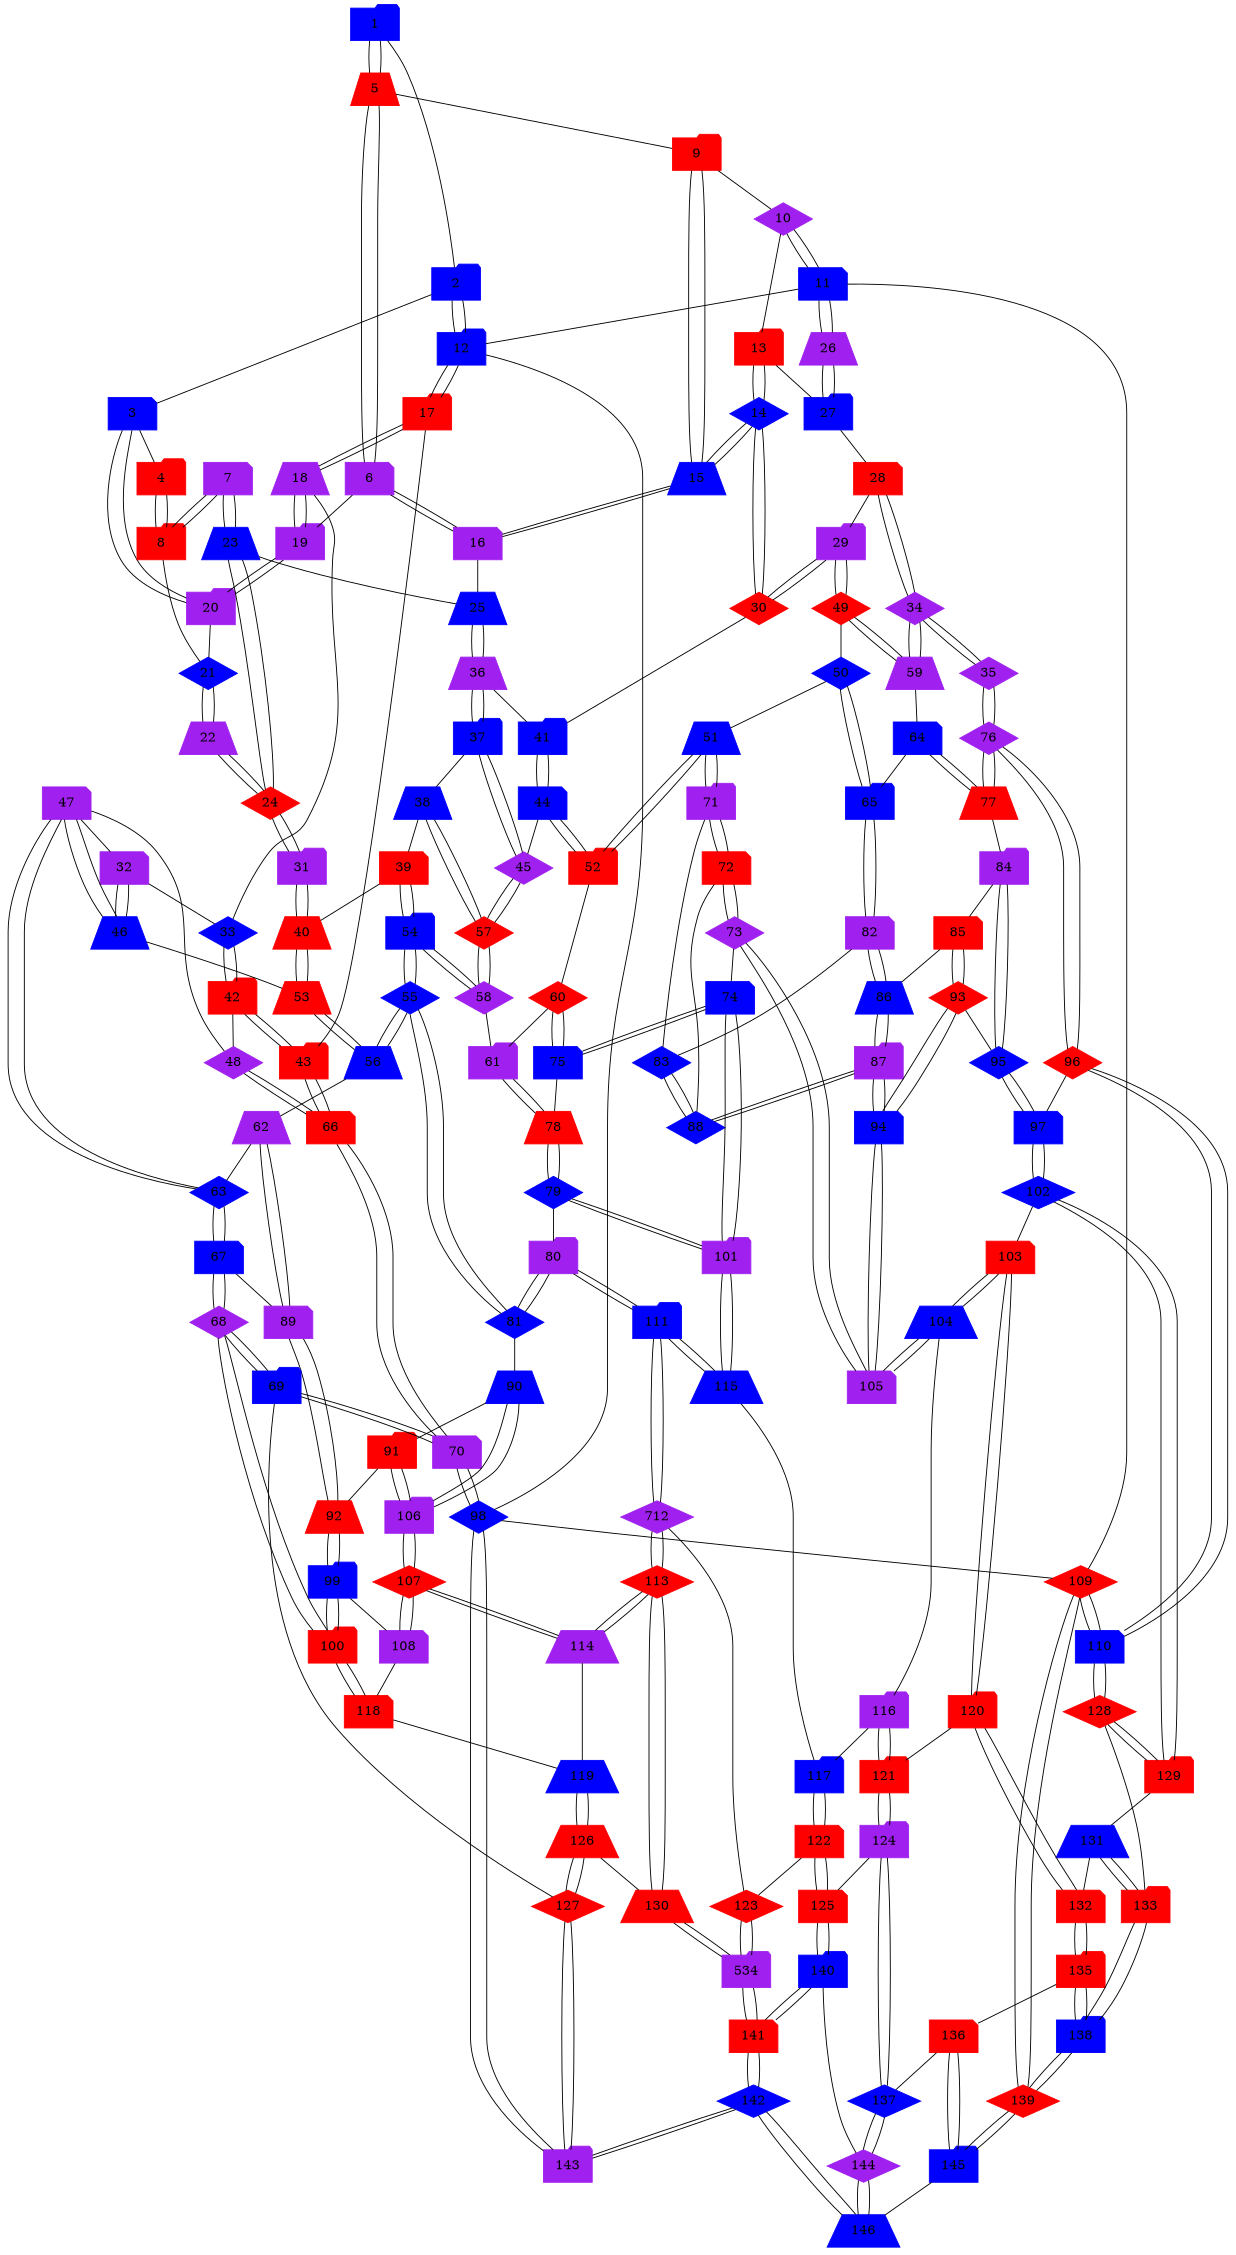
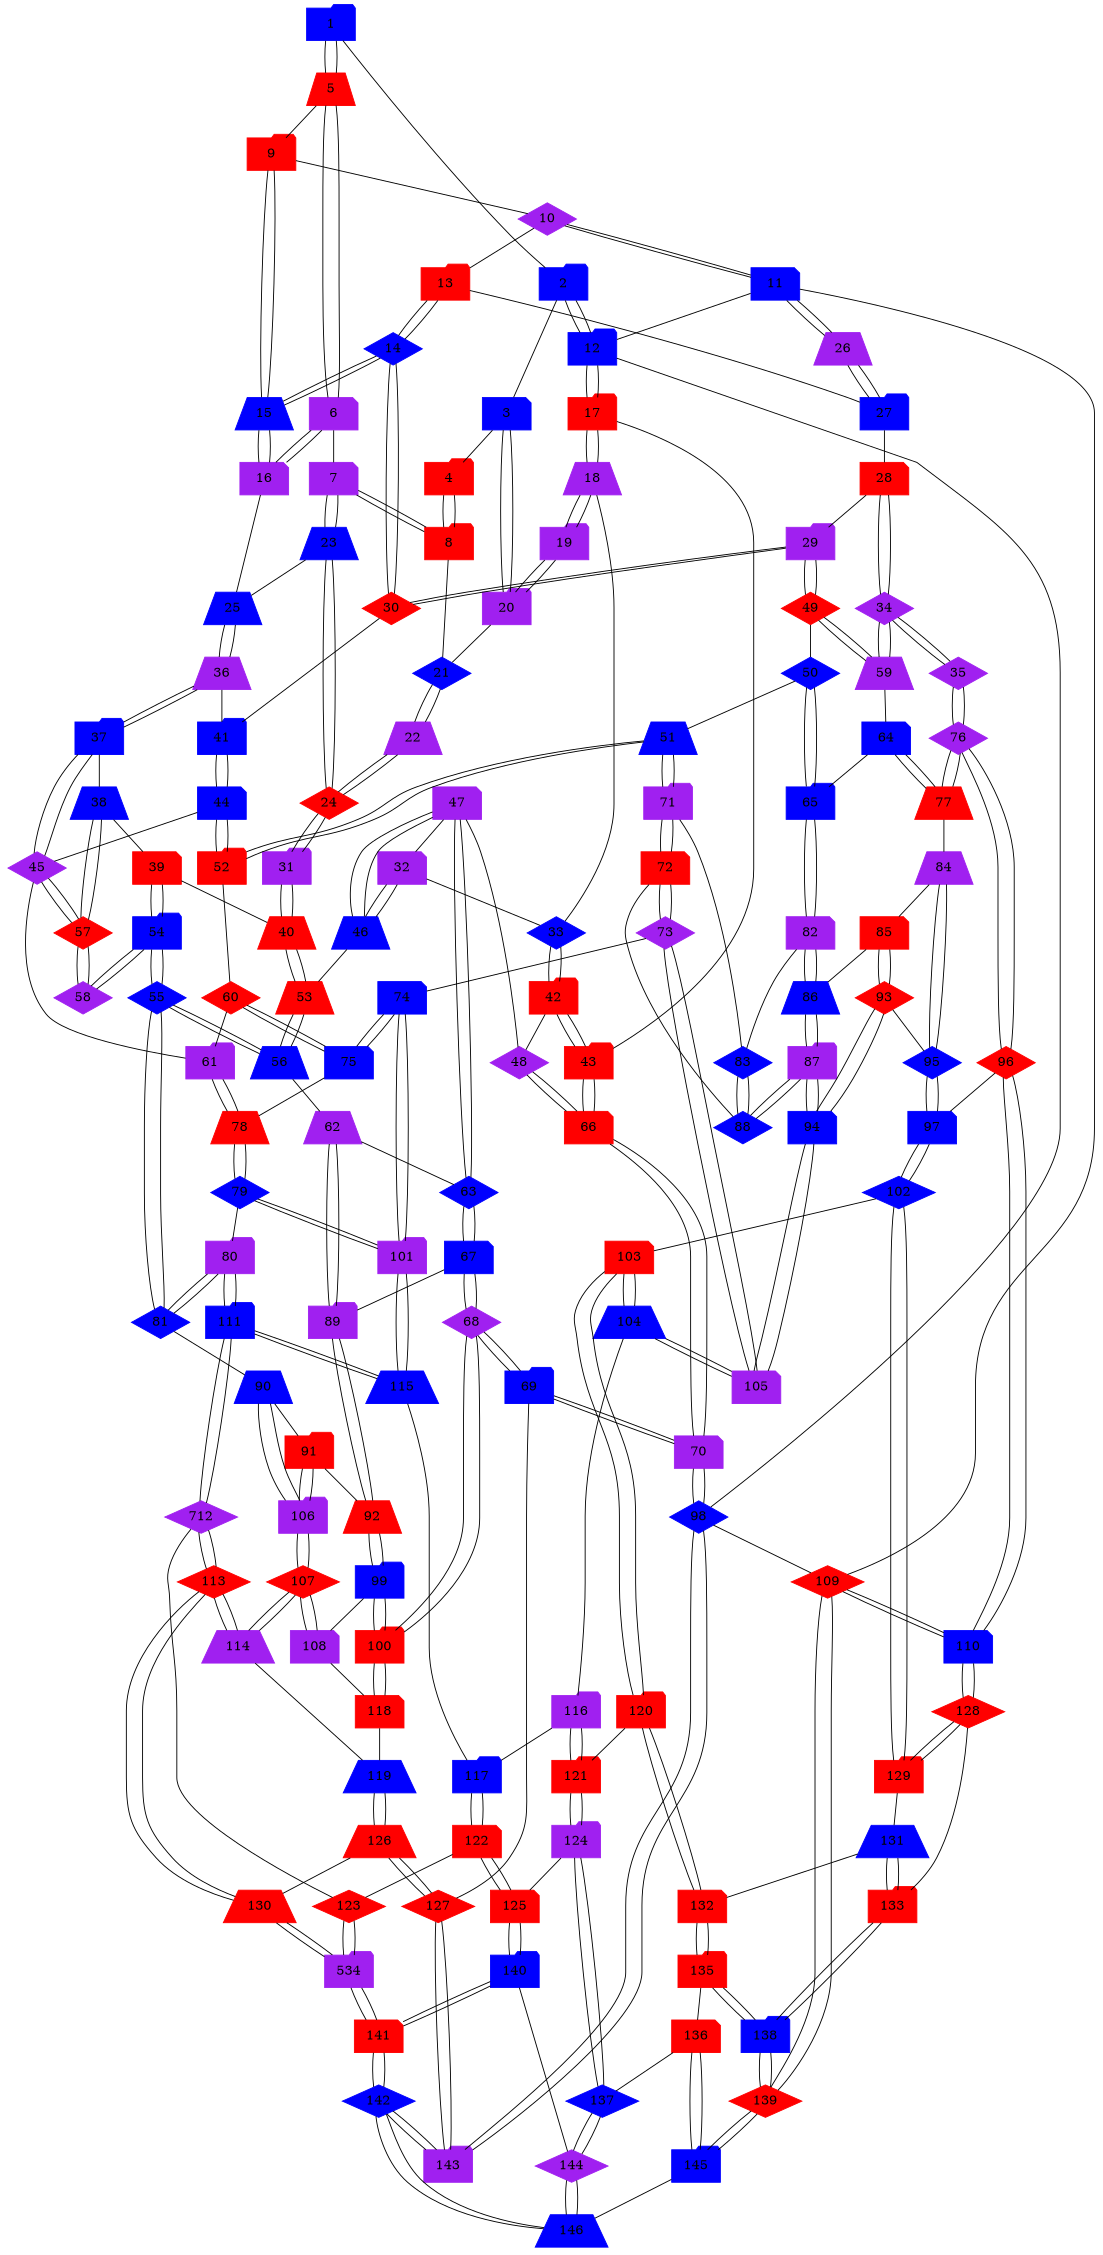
edge "6" -- "19": now "6" -- "7"
node "84": shape folder -> trapezium
edge "58" -- "61": now "45" -- "61"
node "89": shape note -> folder
